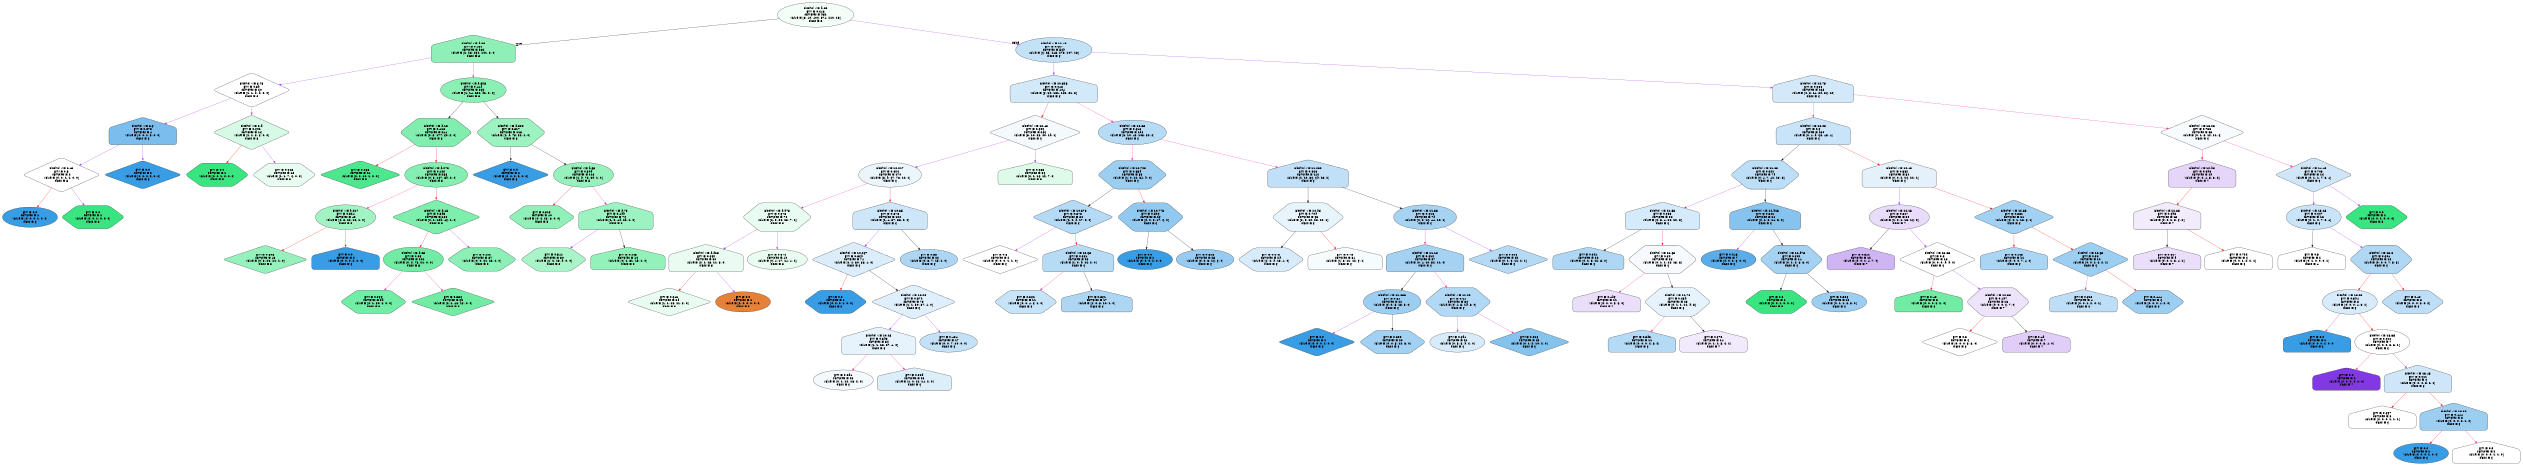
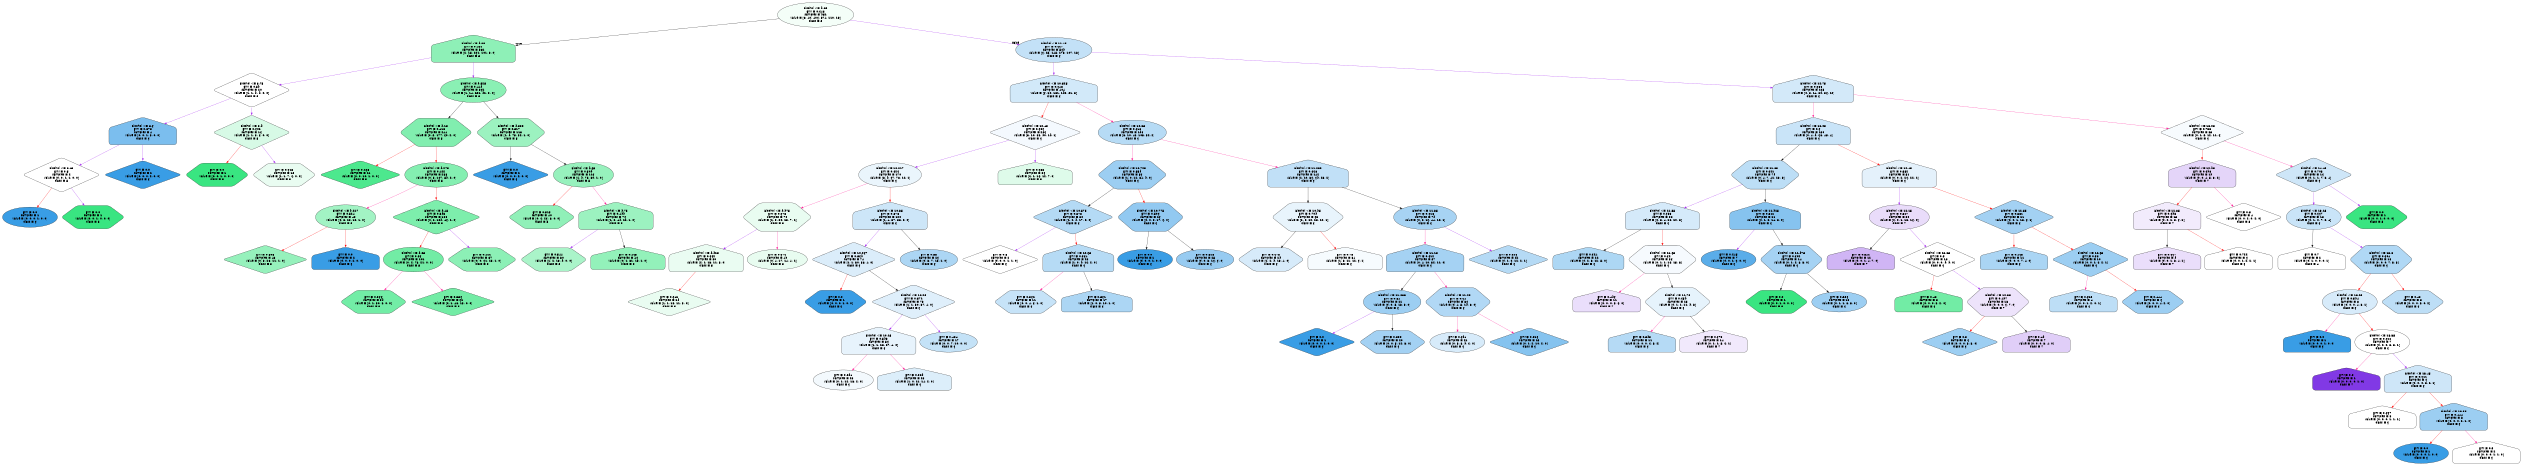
node "gini = 0.5 samples = 4 value = [0, 0, 2, 0, 2, 0] class = 5": added
node "gini = 0.5 samples = 2 value = [0, 1, 0, 0, 0, 1] class = 4": label "gini = 0.5 samples = 2 value = [0, 1, 0, 0, 0, 1] class = 4" -> "gini = 0.7 samples = 2 value = [0, 1, 0, 0, 0, 1] class = 4"
node "gini = 0.0 samples = 1 value = [1, 0, 0, 0, 0, 0] class = 3": removed
node "gini = 0.5 samples = 6 value = [0, 0, 0, 3, 3, 0] class = 6": fillcolor #ffffff -> #9ccef2
